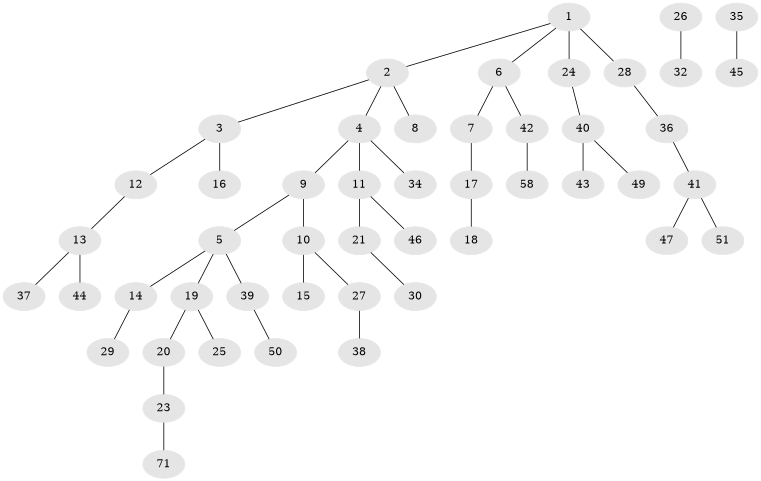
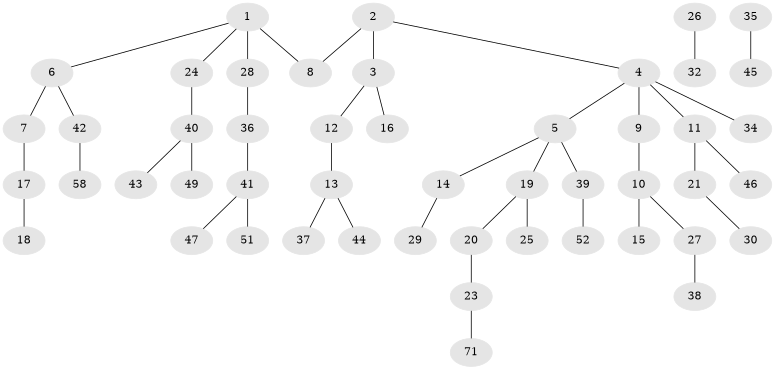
edge "1" -- "2": now "1" -- "8"
edge "9" -- "5": now "4" -- "5"
node "50": label "50" -> "52"
